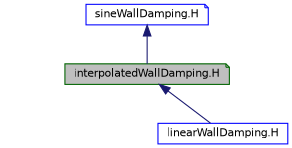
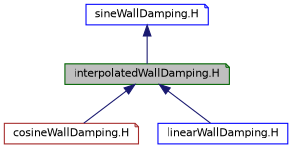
node "cosineWallDamping.H": added
